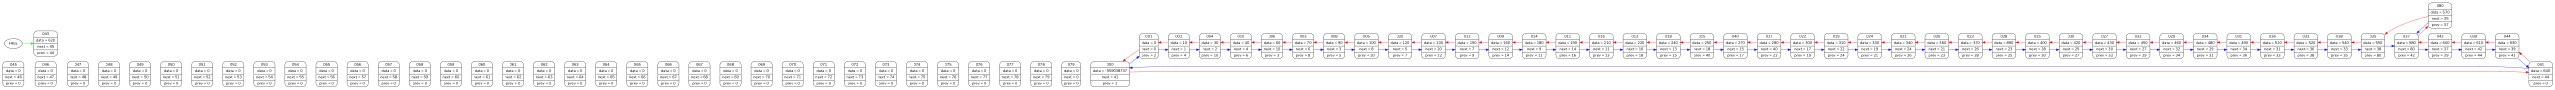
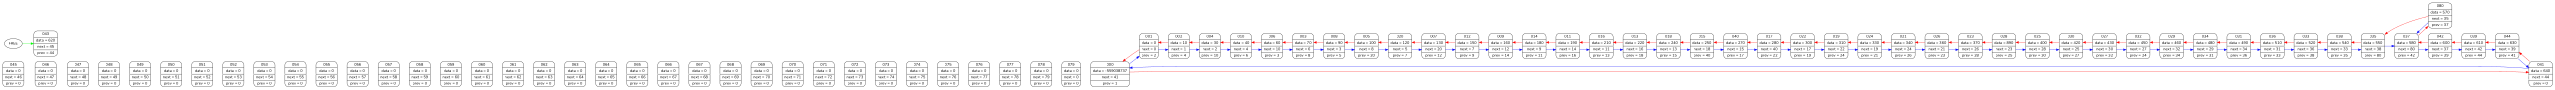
node "032": text "prev = 29" -> "prev = 24"
